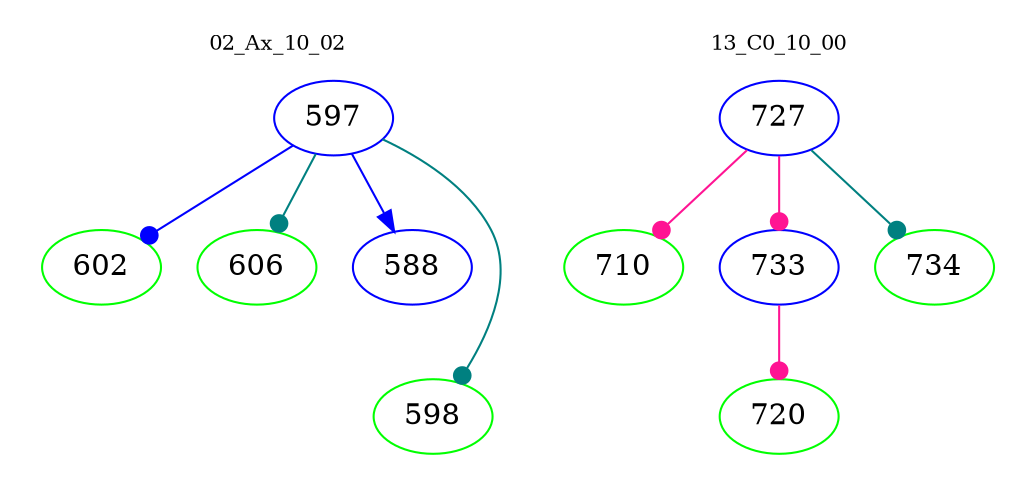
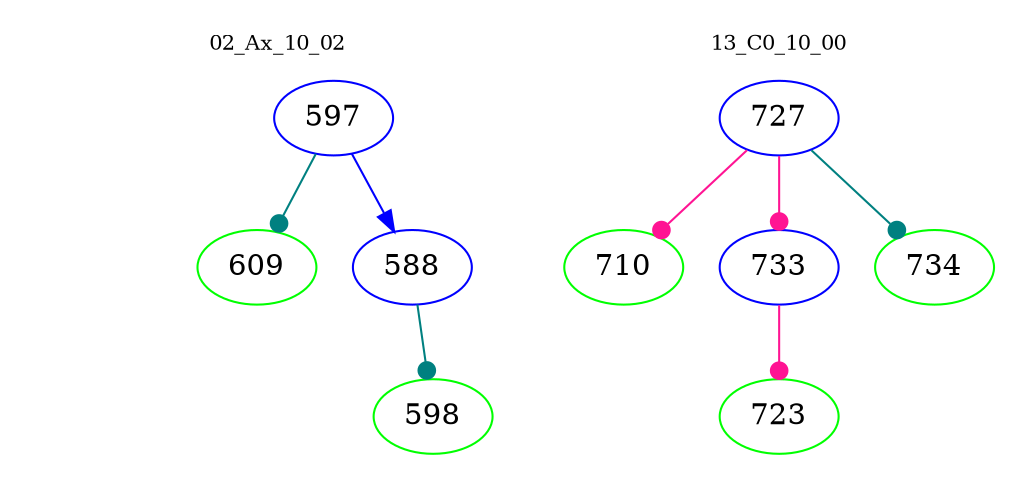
edge "597" -> "598": now "588" -> "598"
node "602": removed
node "606": label "606" -> "609"
node "720": label "720" -> "723"
